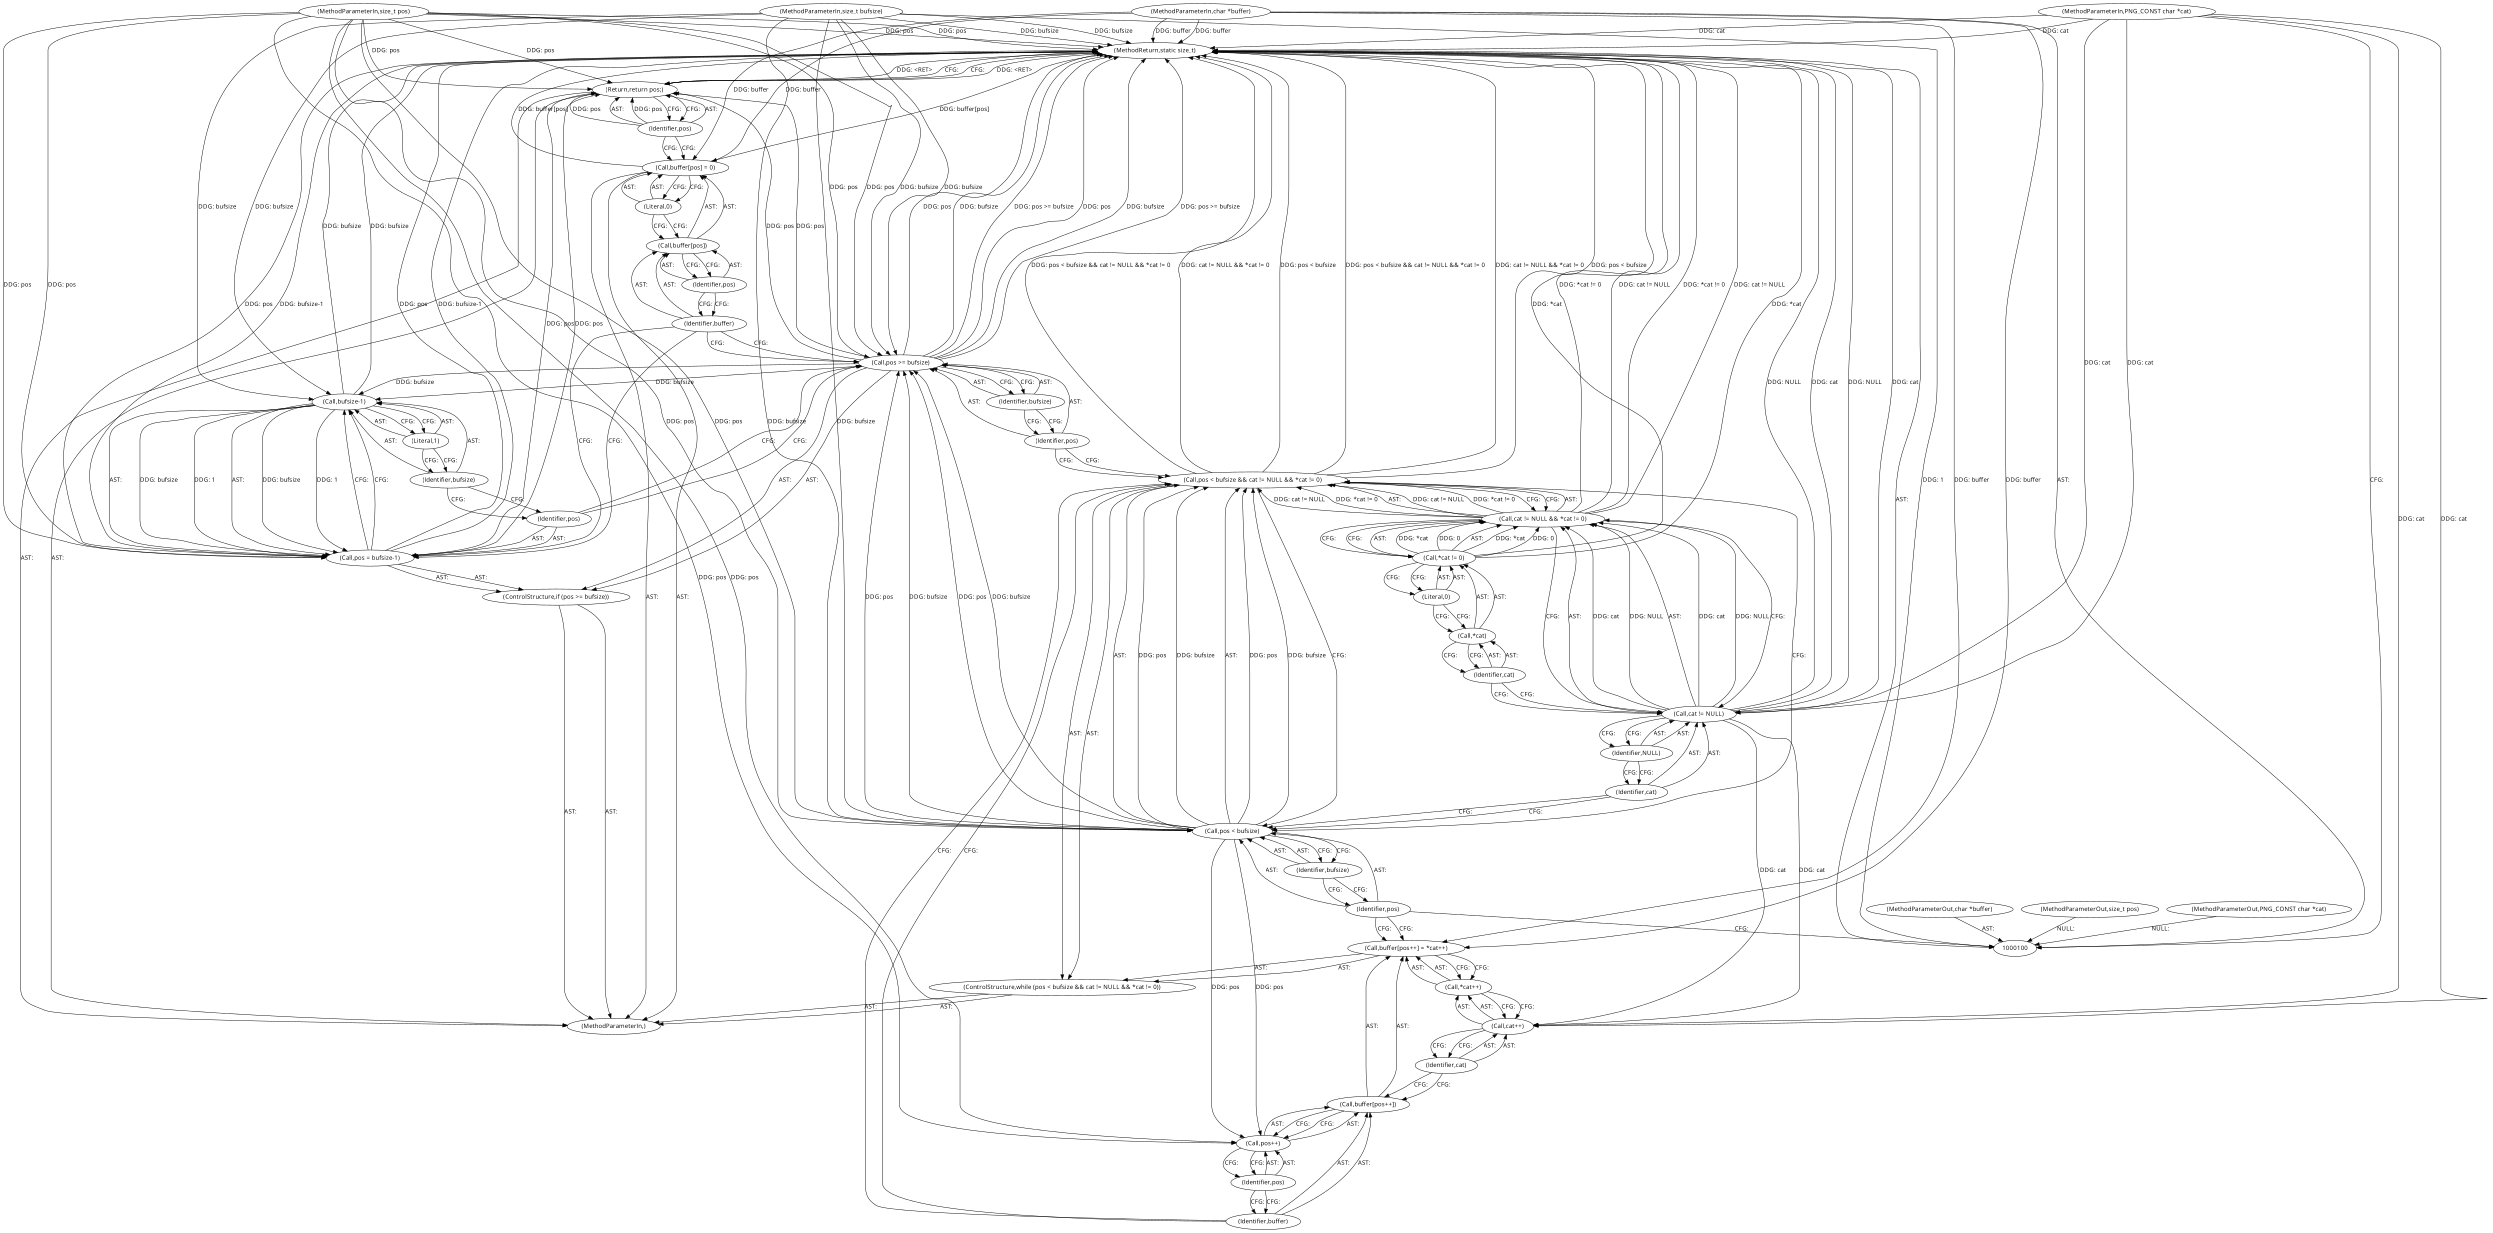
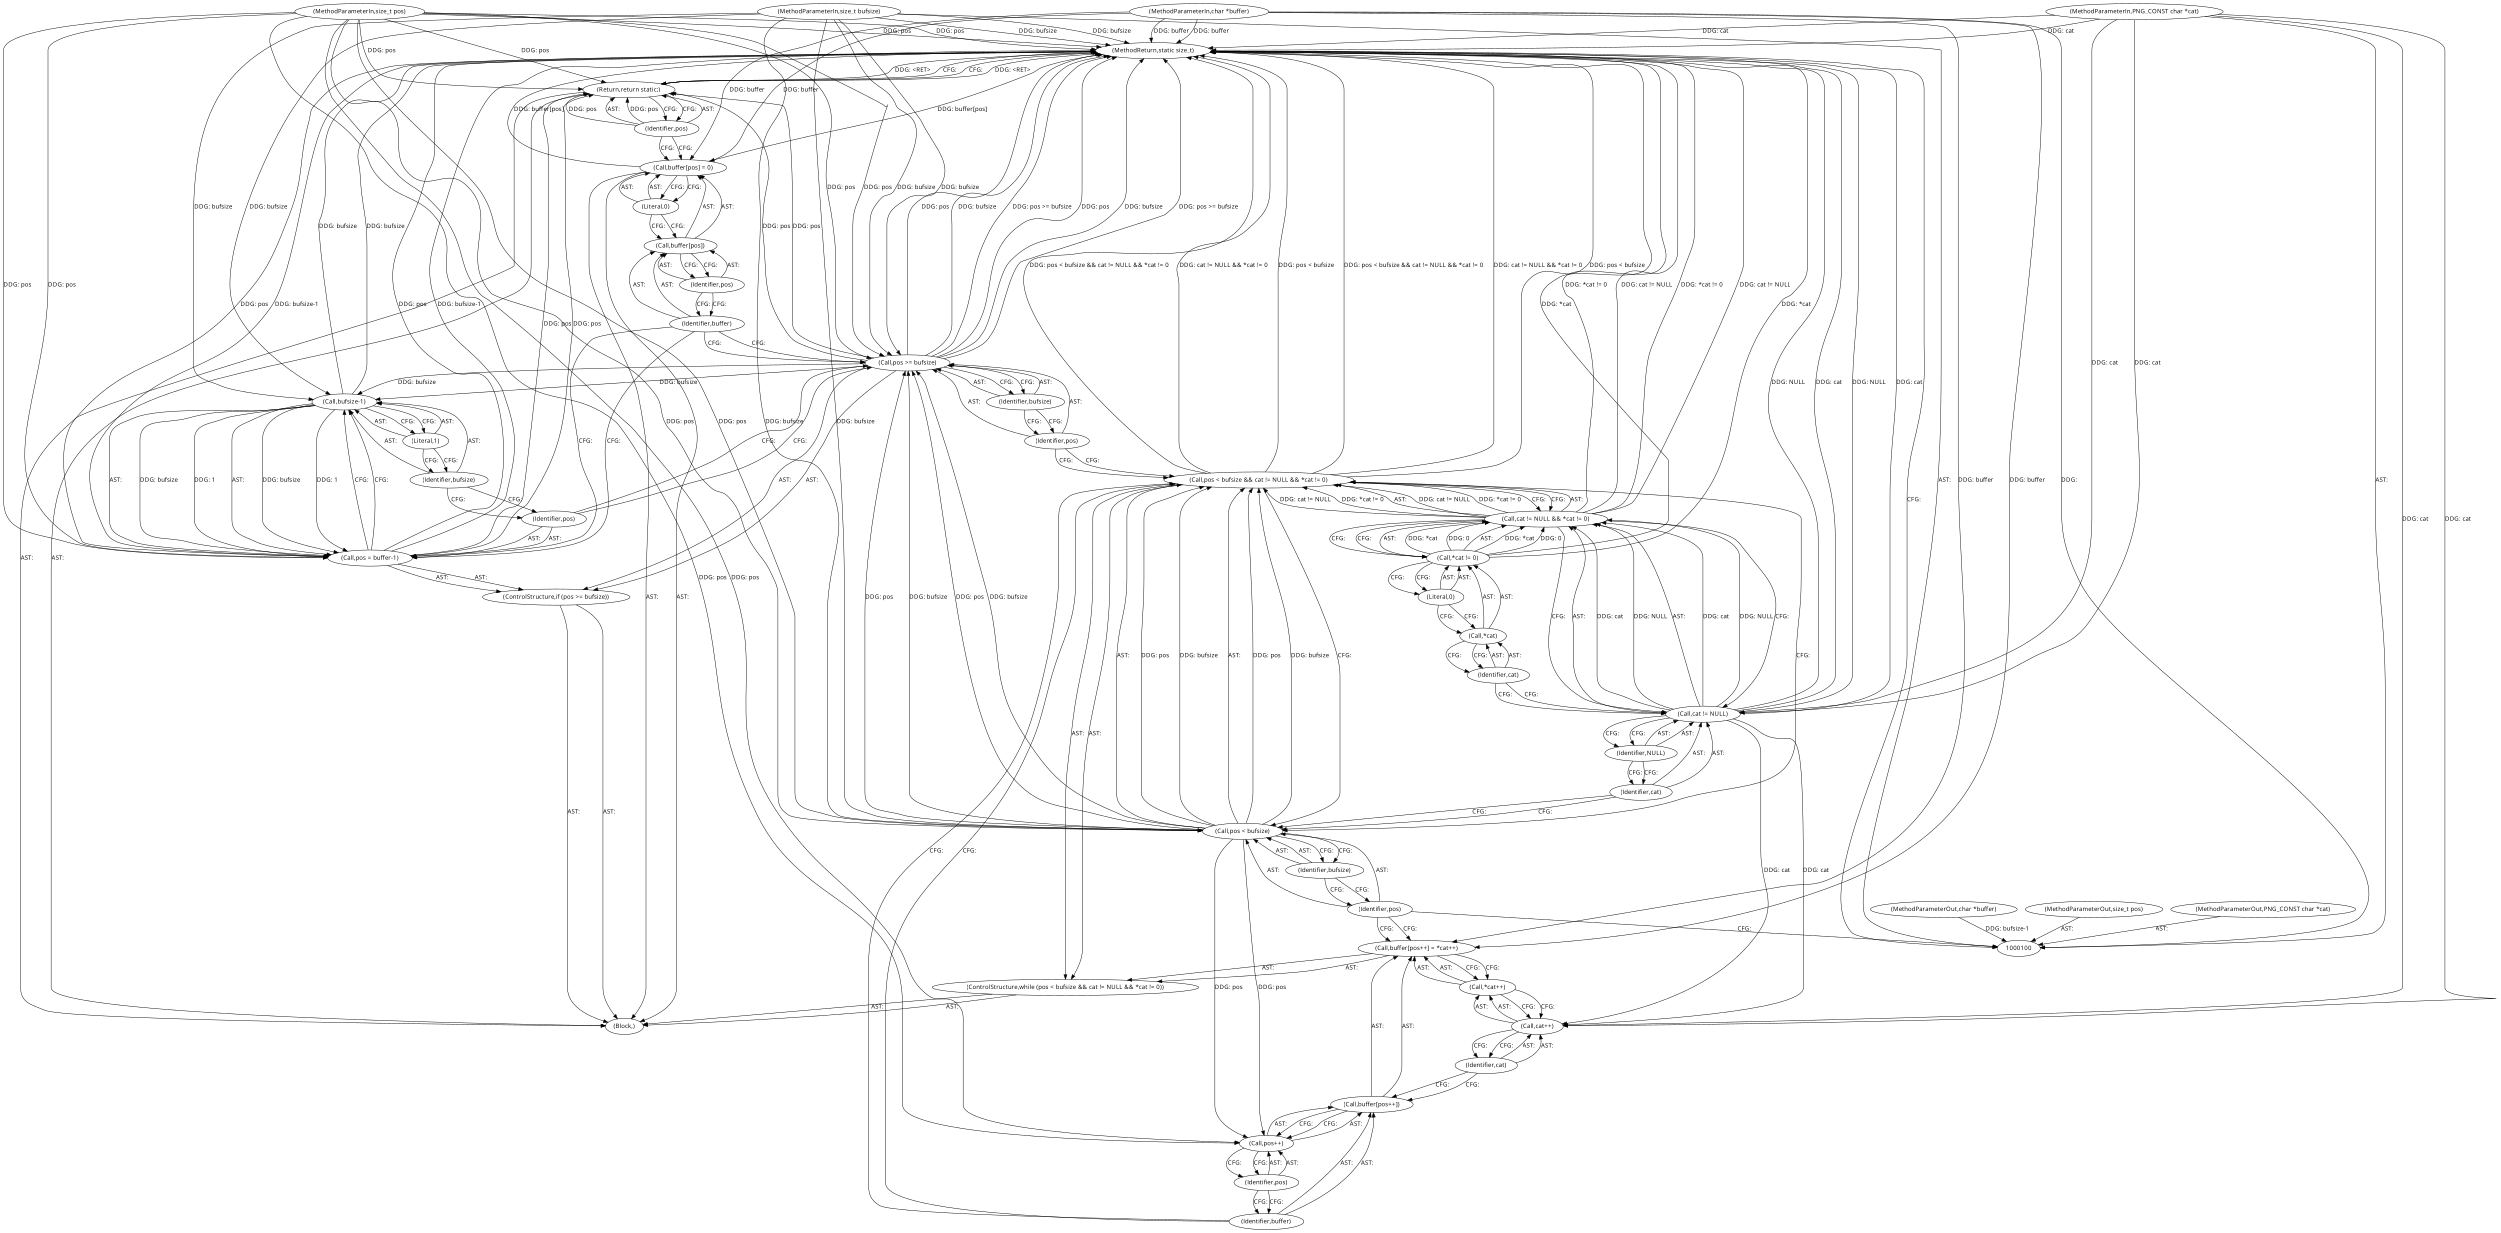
node "(Return,return pos;)": label "(Return,return pos;)" -> "(Return,return static;)"
edge "(MethodParameterIn,size_t bufsize)" -> "1000100": label "DDG: 1" -> "AST: "
edge "(MethodParameterIn,char *buffer)" -> "1000100": label "AST: " -> "DDG: "
edge "(MethodParameterIn,PNG_CONST char *cat)" -> "1000100": label "CFG: " -> "AST: "
edge "(MethodReturn,static size_t)" -> "1000100": label "AST: " -> "CFG: "
node "(Call,pos = bufsize-1)": label "(Call,pos = bufsize-1)" -> "(Call,pos = buffer-1)"
edge "(MethodParameterOut,char *buffer)" -> "1000100": label "AST: " -> "DDG: bufsize-1"
edge "(MethodParameterOut,size_t pos)" -> "1000100": label "NULL: " -> "AST: "
edge "(MethodParameterOut,PNG_CONST char *cat)" -> "1000100": label "NULL: " -> "AST: "
node "(MethodParameterIn,)": label "(MethodParameterIn,)" -> "(Block,)"
